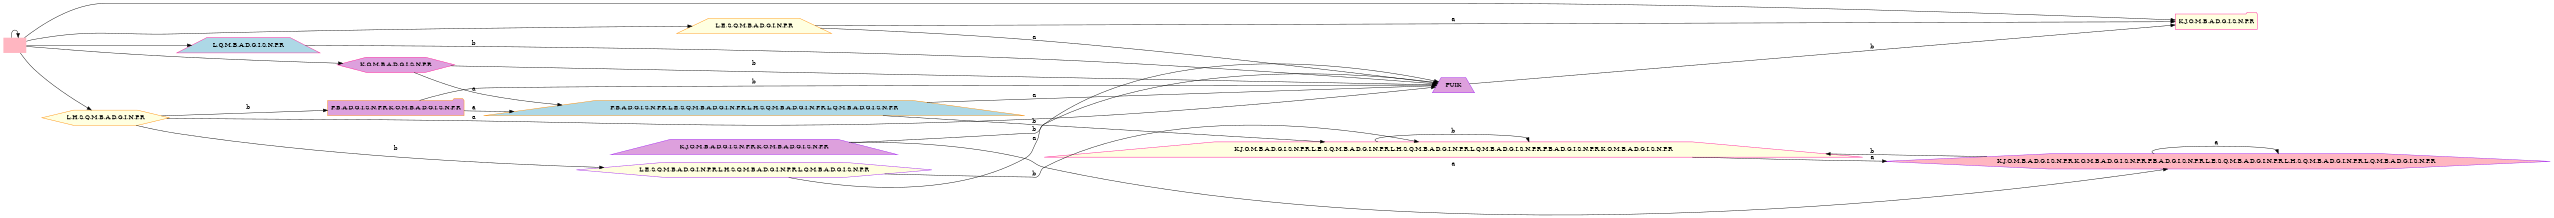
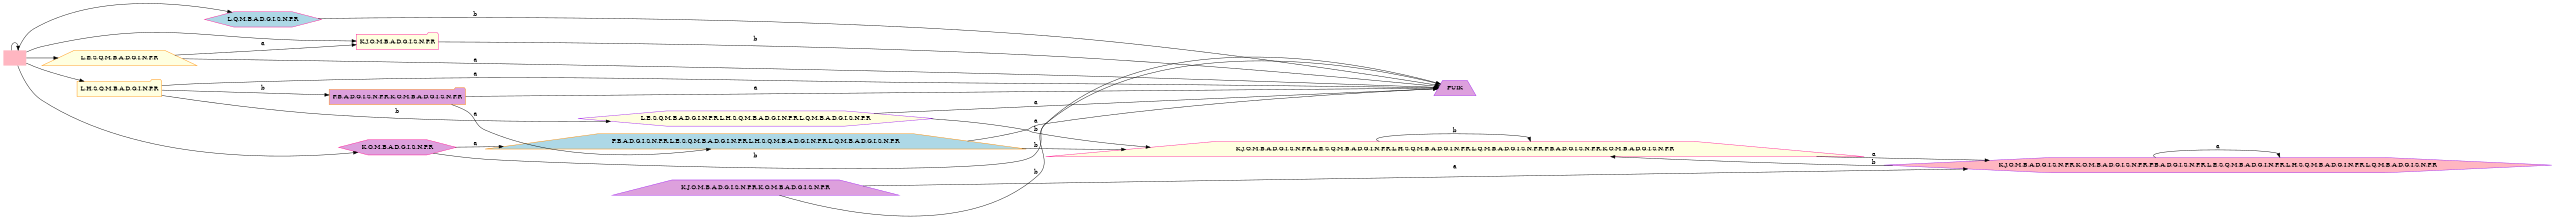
node "L,Q,M,B,A,D,G,I,S,N,P,R": shape trapezium -> hexagon
edge "FUIK" -> "K,J,O,M,B,A,D,G,I,S,N,P,R": reversed
edge "F,B,A,D,G,I,S,N,P,R,K,O,M,B,A,D,G,I,S,N,P,R" -> "FUIK": label "b" -> "a"
node "L,H,S,Q,M,B,A,D,G,I,N,P,R": shape hexagon -> folder
